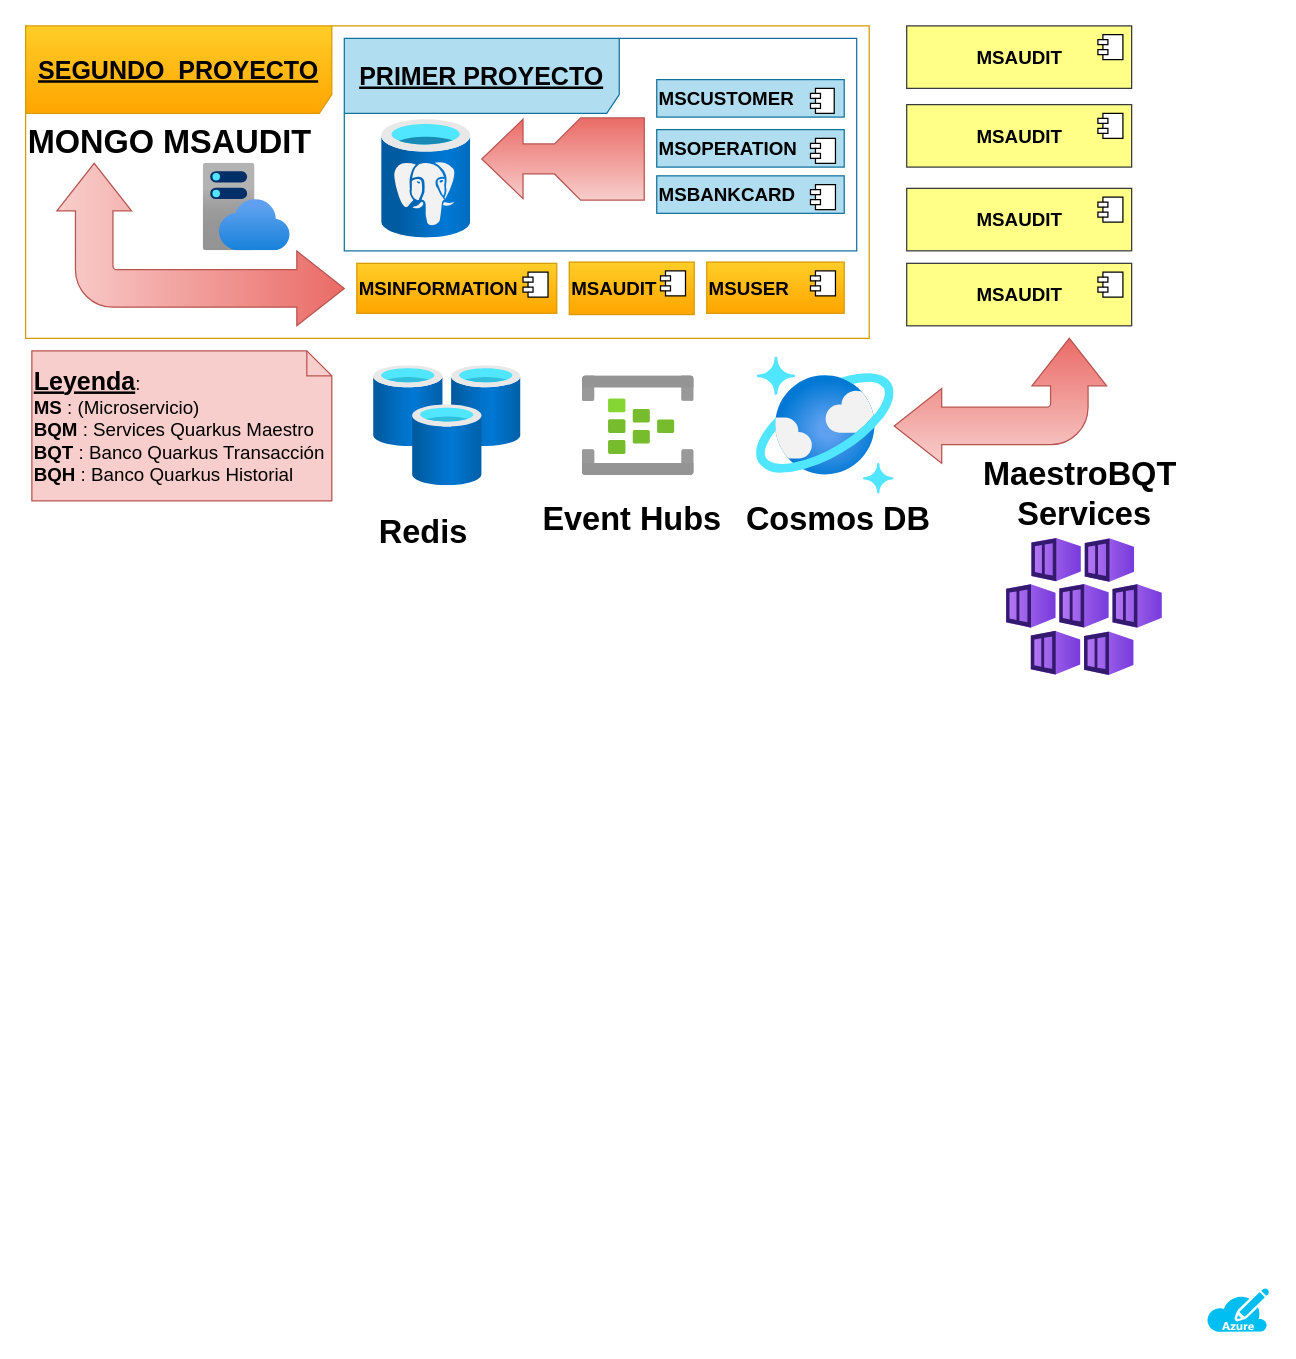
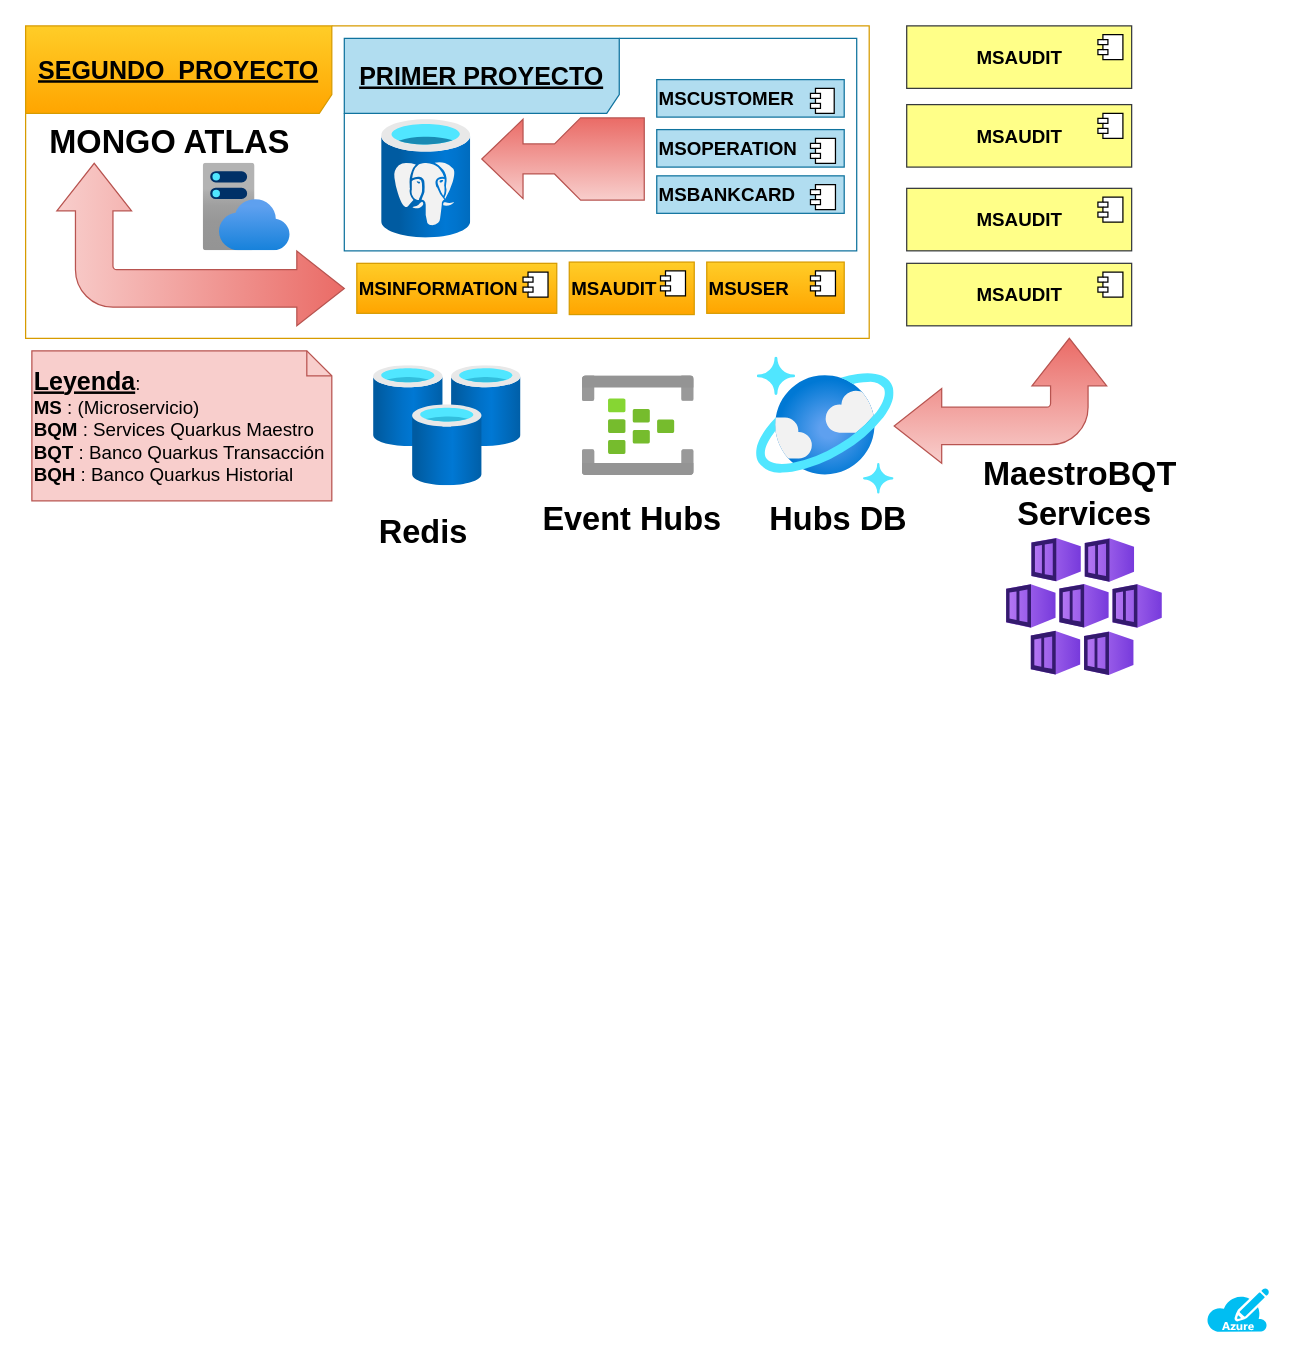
node "MONGO MSAUDIT": label "MONGO MSAUDIT" -> "MONGO ATLAS"
node "Cosmos DB": label "Cosmos DB" -> "Hubs DB"
